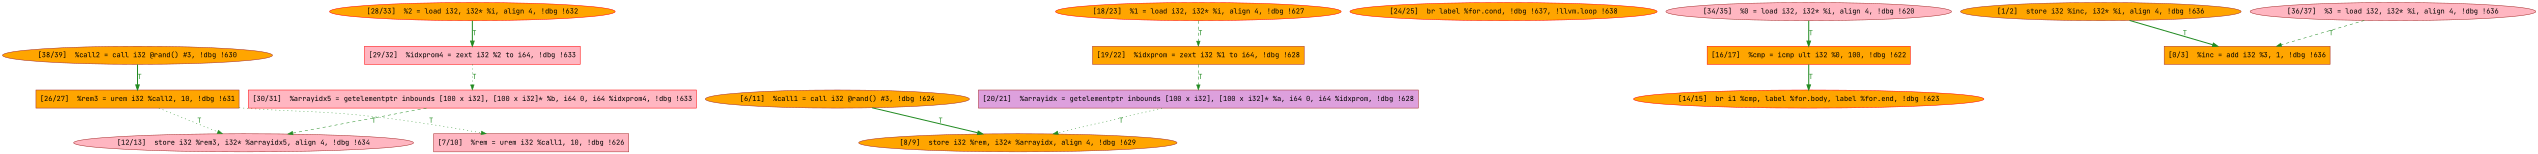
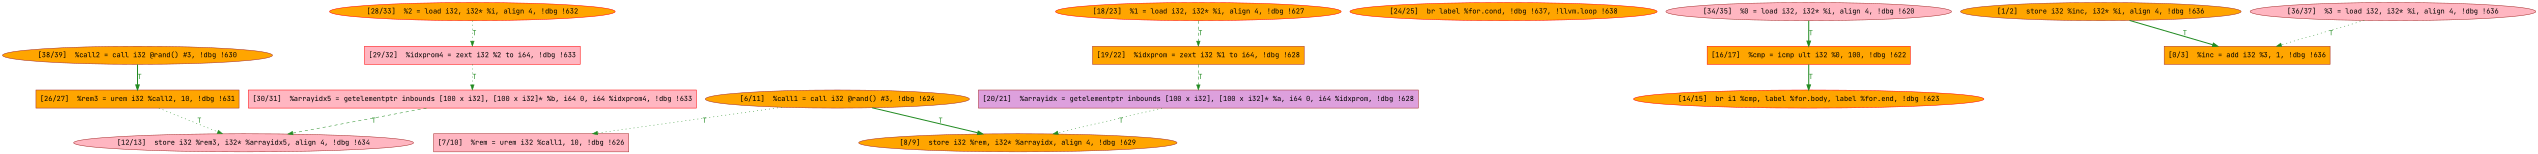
edge "[28/33]  %2 = load i32, i32* %i, align 4, !dbg !632" -> "[29/32]  %idxprom4 = zext i32 %2 to i64, !dbg !633": style bold -> dotted
edge "[36/37]  %3 = load i32, i32* %i, align 4, !dbg !636" -> "[0/3]  %inc = add i32 %3, 1, !dbg !636": style dashed -> dotted
edge "[26/27]  %rem3 = urem i32 %call2, 10, !dbg !631" -> "[7/10]  %rem = urem i32 %call1, 10, !dbg !626": now "[6/11]  %call1 = call i32 @rand() #3, !dbg !624" -> "[7/10]  %rem = urem i32 %call1, 10, !dbg !626"
